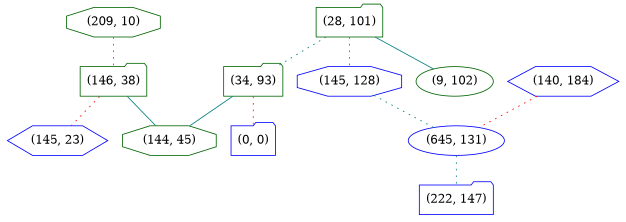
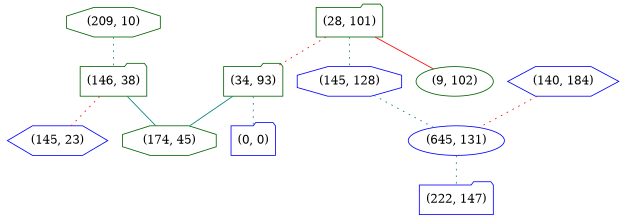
edge "(28, 101)" -- "(34, 93)": color teal -> red
edge "(28, 101)" -- "(9, 102)": color teal -> red
edge "(34, 93)" -- "(0, 0)": color red -> teal
node "(144, 45)": label "(144, 45)" -> "(174, 45)"
